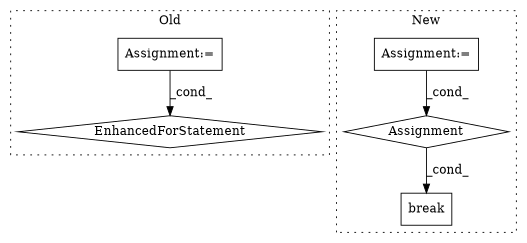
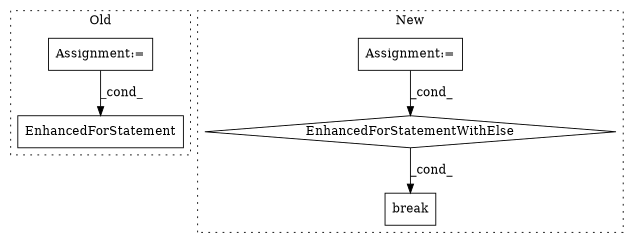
node "EnhancedForStatement": shape diamond -> box
node "Assignment": label "Assignment" -> "EnhancedForStatementWithElse"
